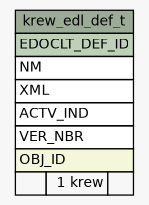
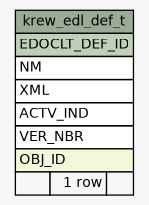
node "krew_edl_def_t": text "1 krew" -> "1 row"
